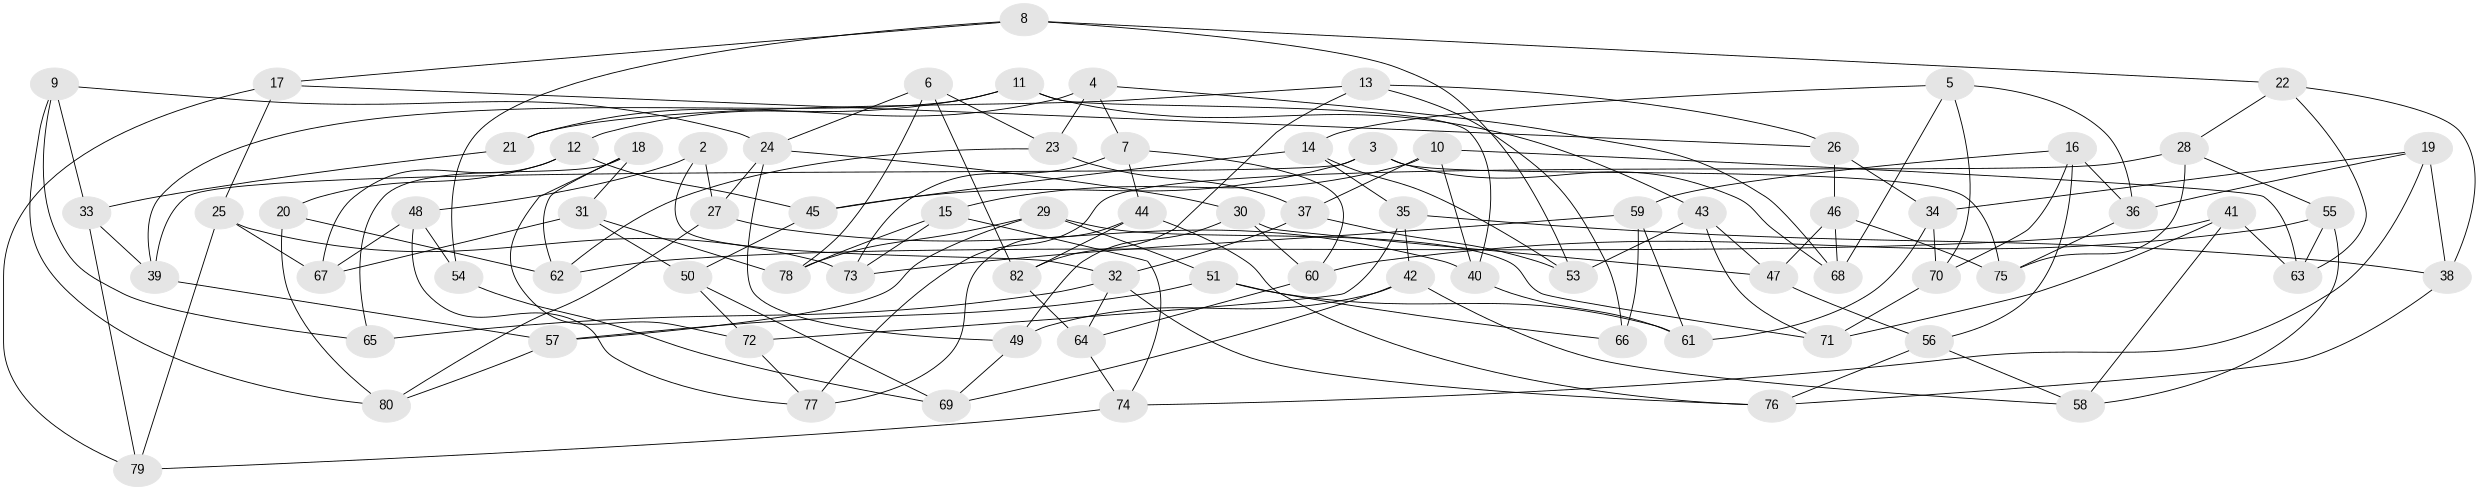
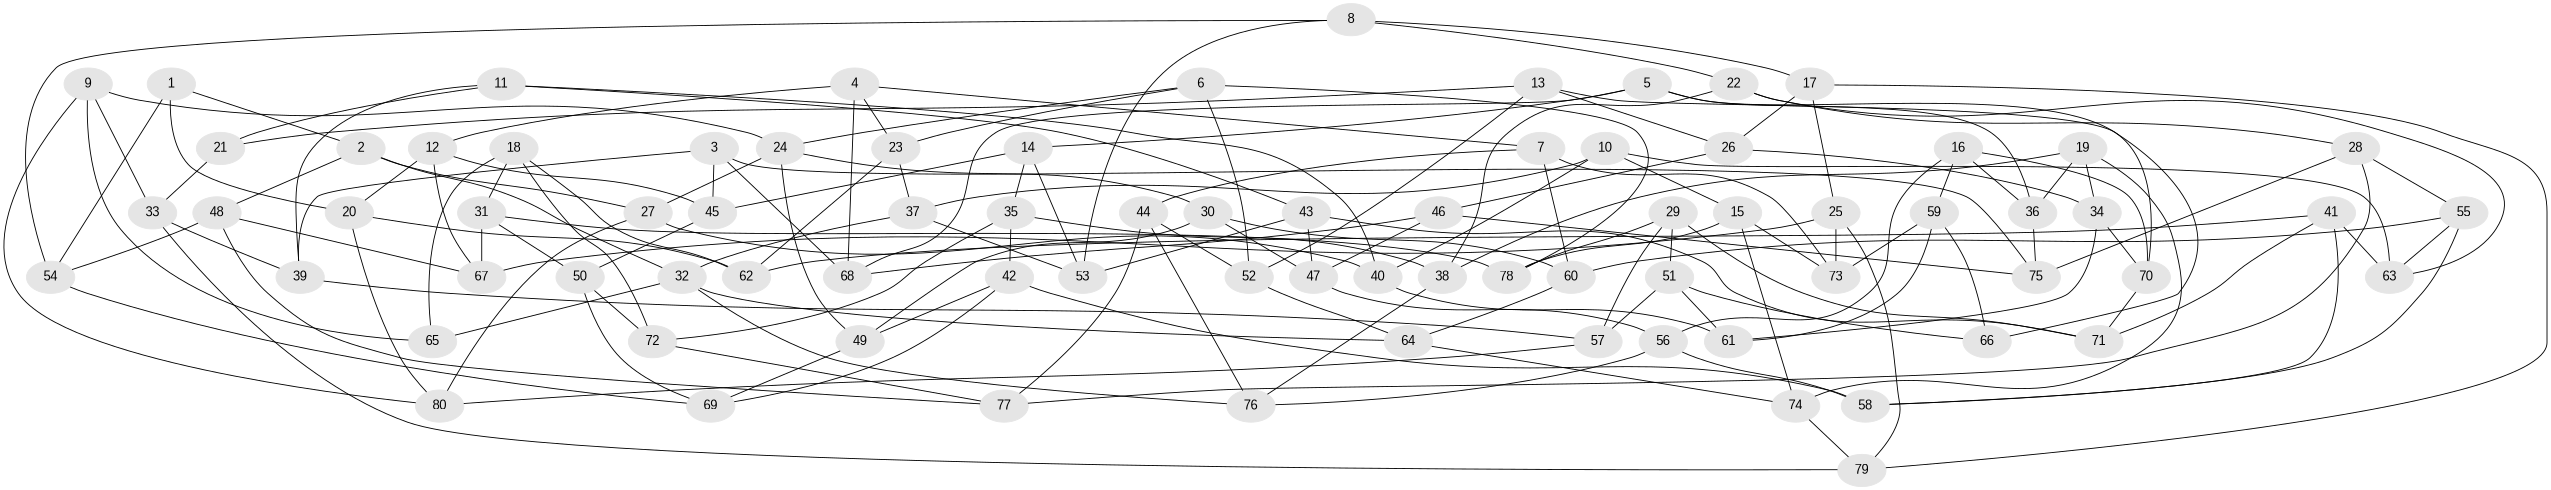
node "1": added
node "82": label "82" -> "52"
